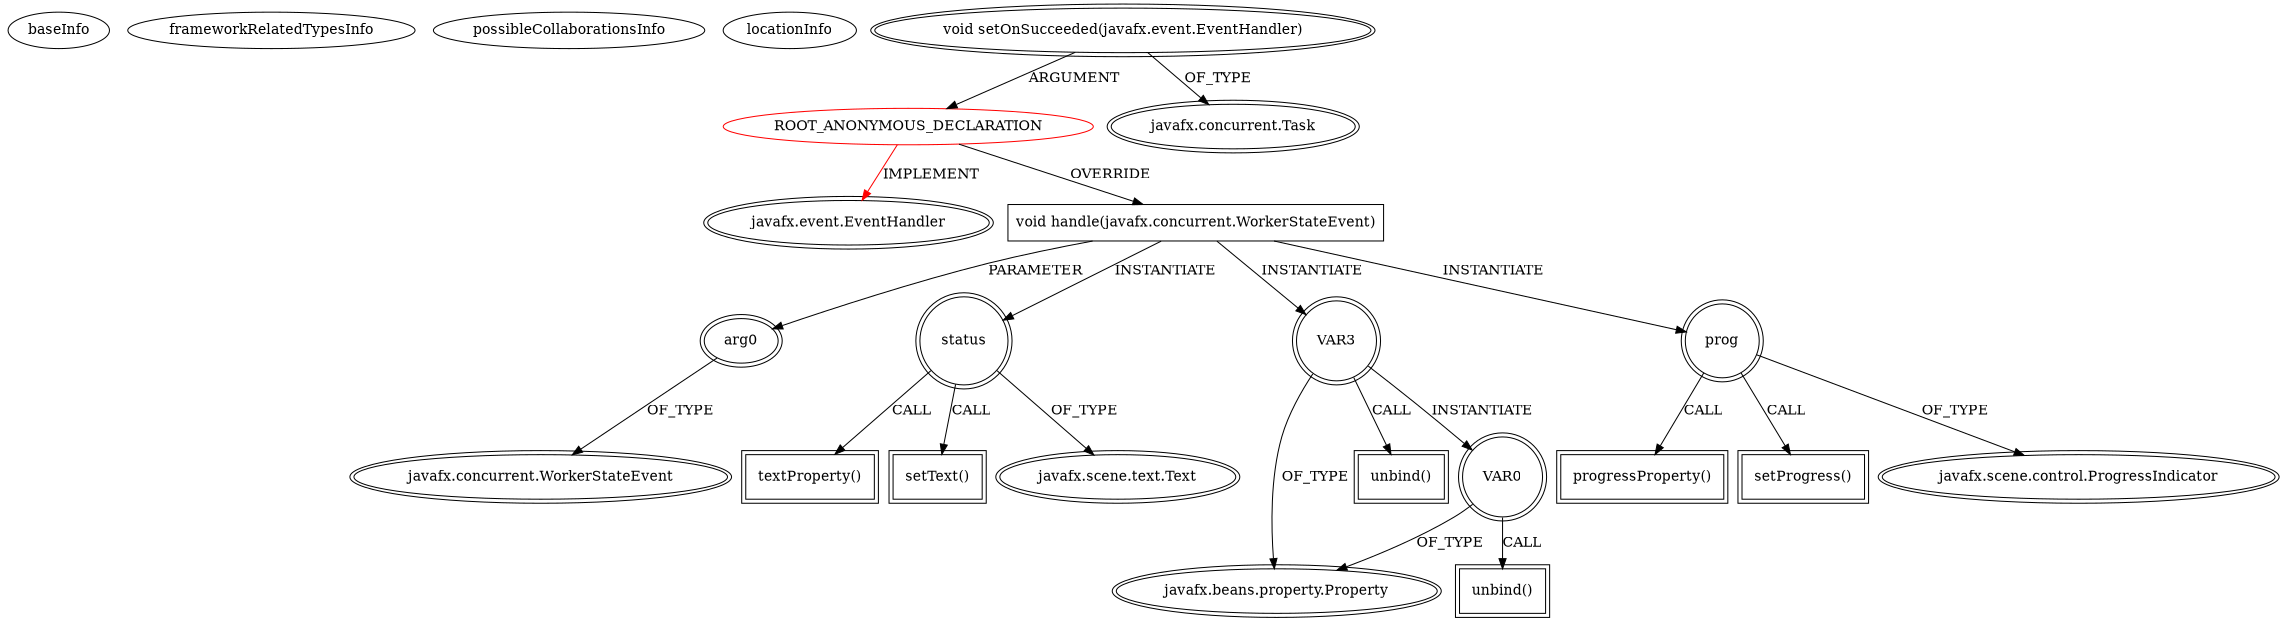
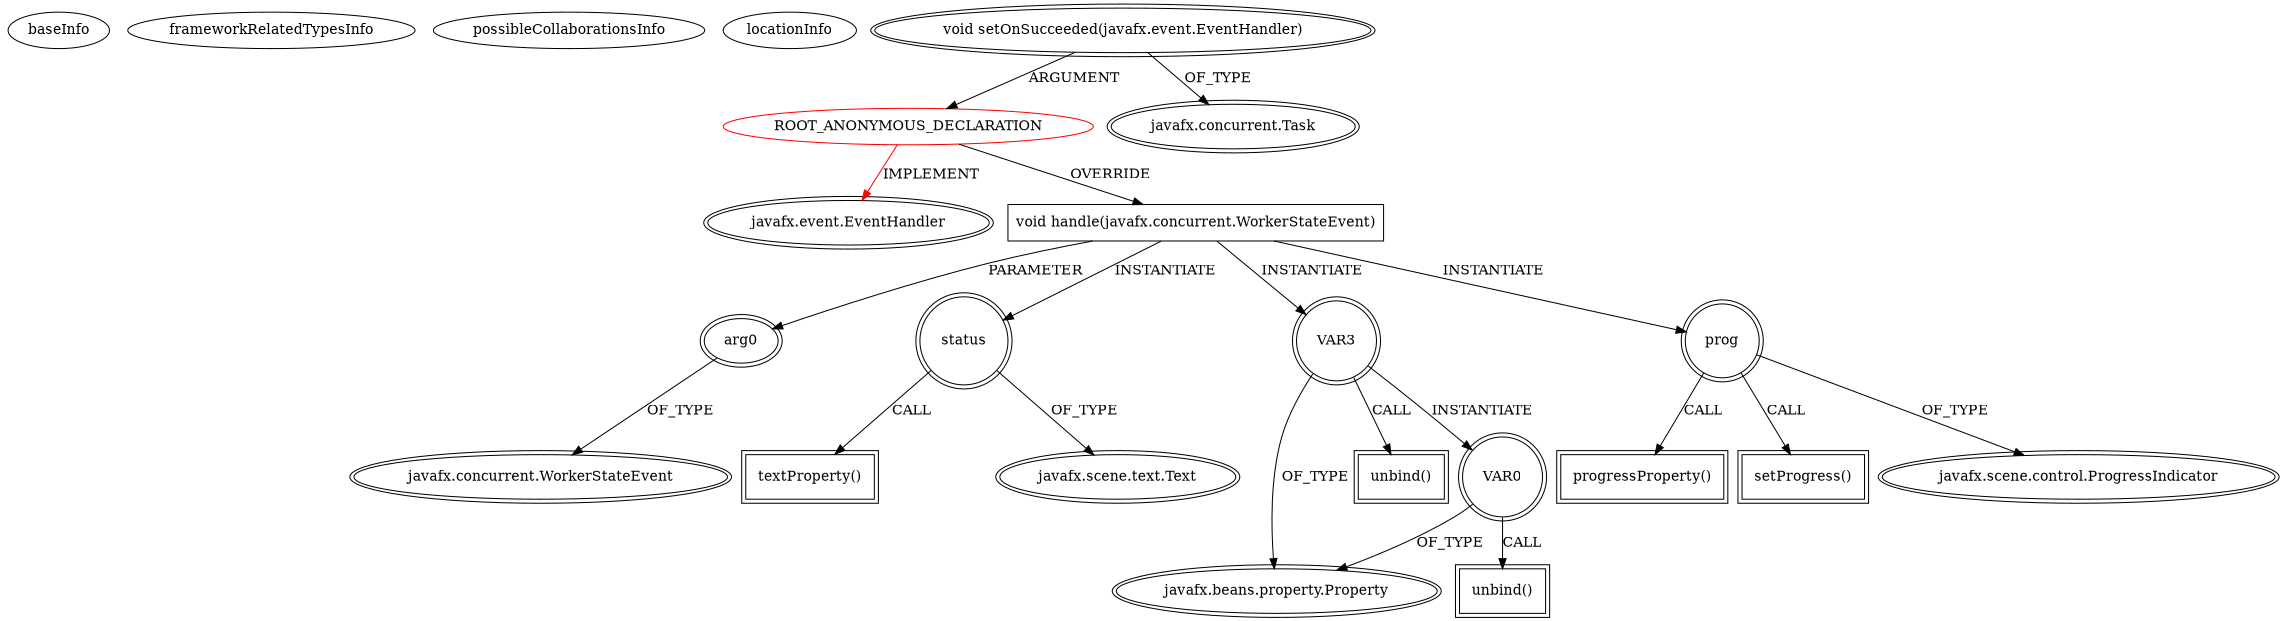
node "setText()": removed
